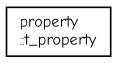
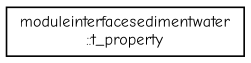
node "property ::t_property": label "property ::t_property" -> "moduleinterfacesedimentwater ::t_property"
